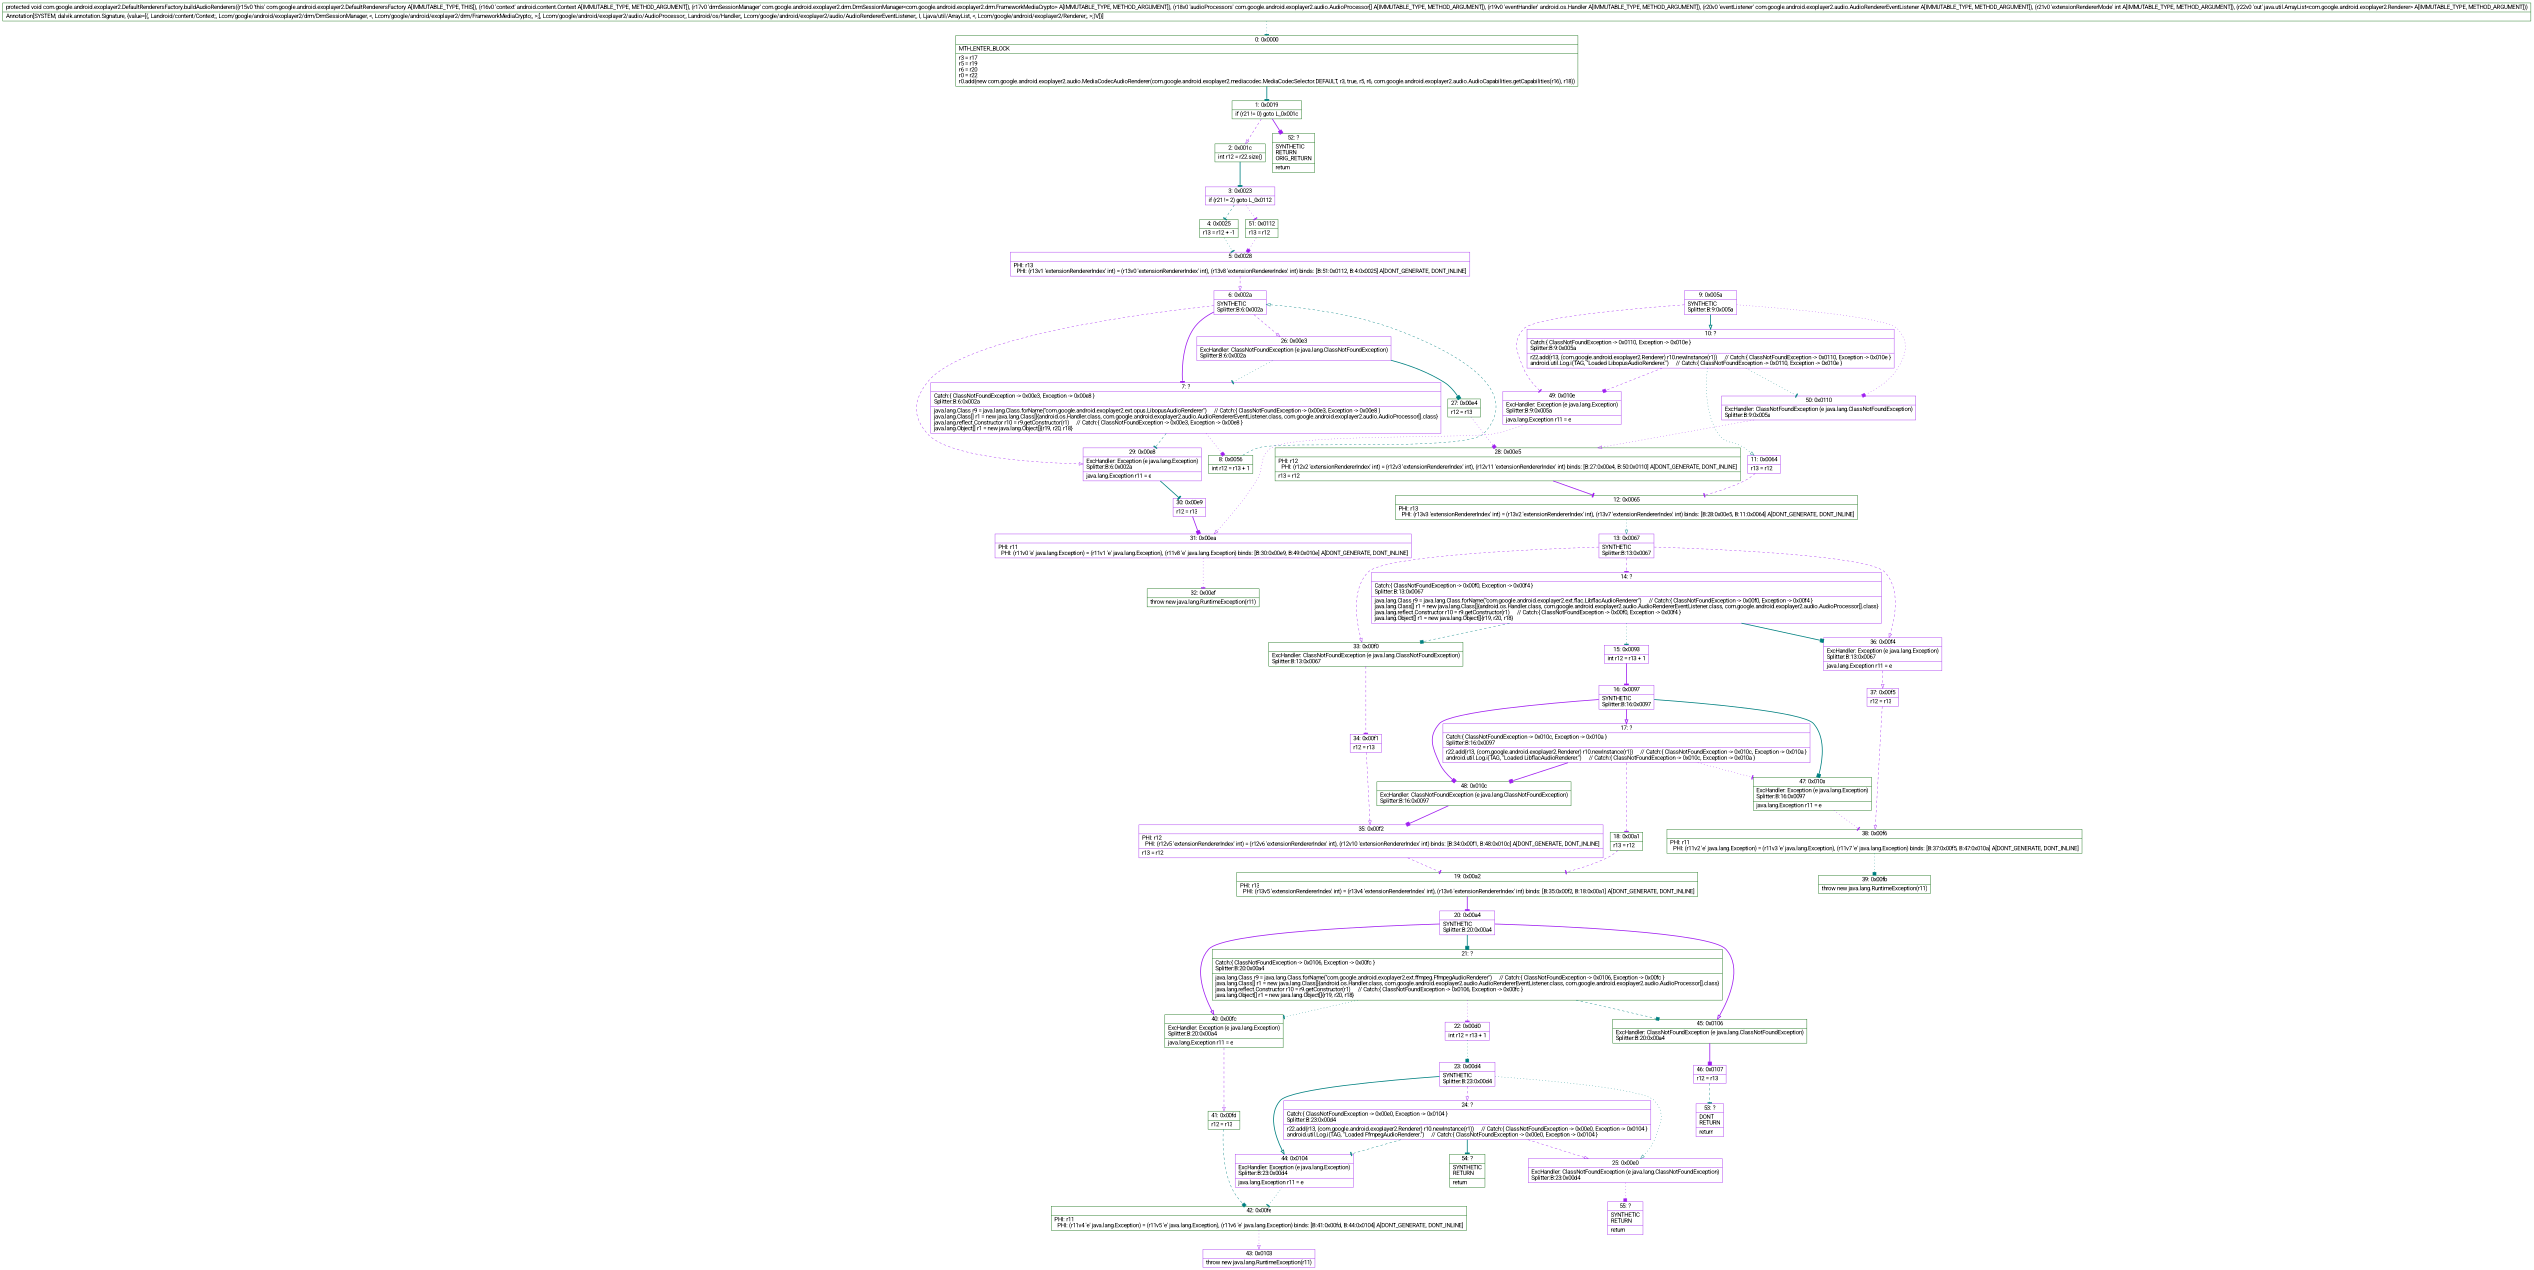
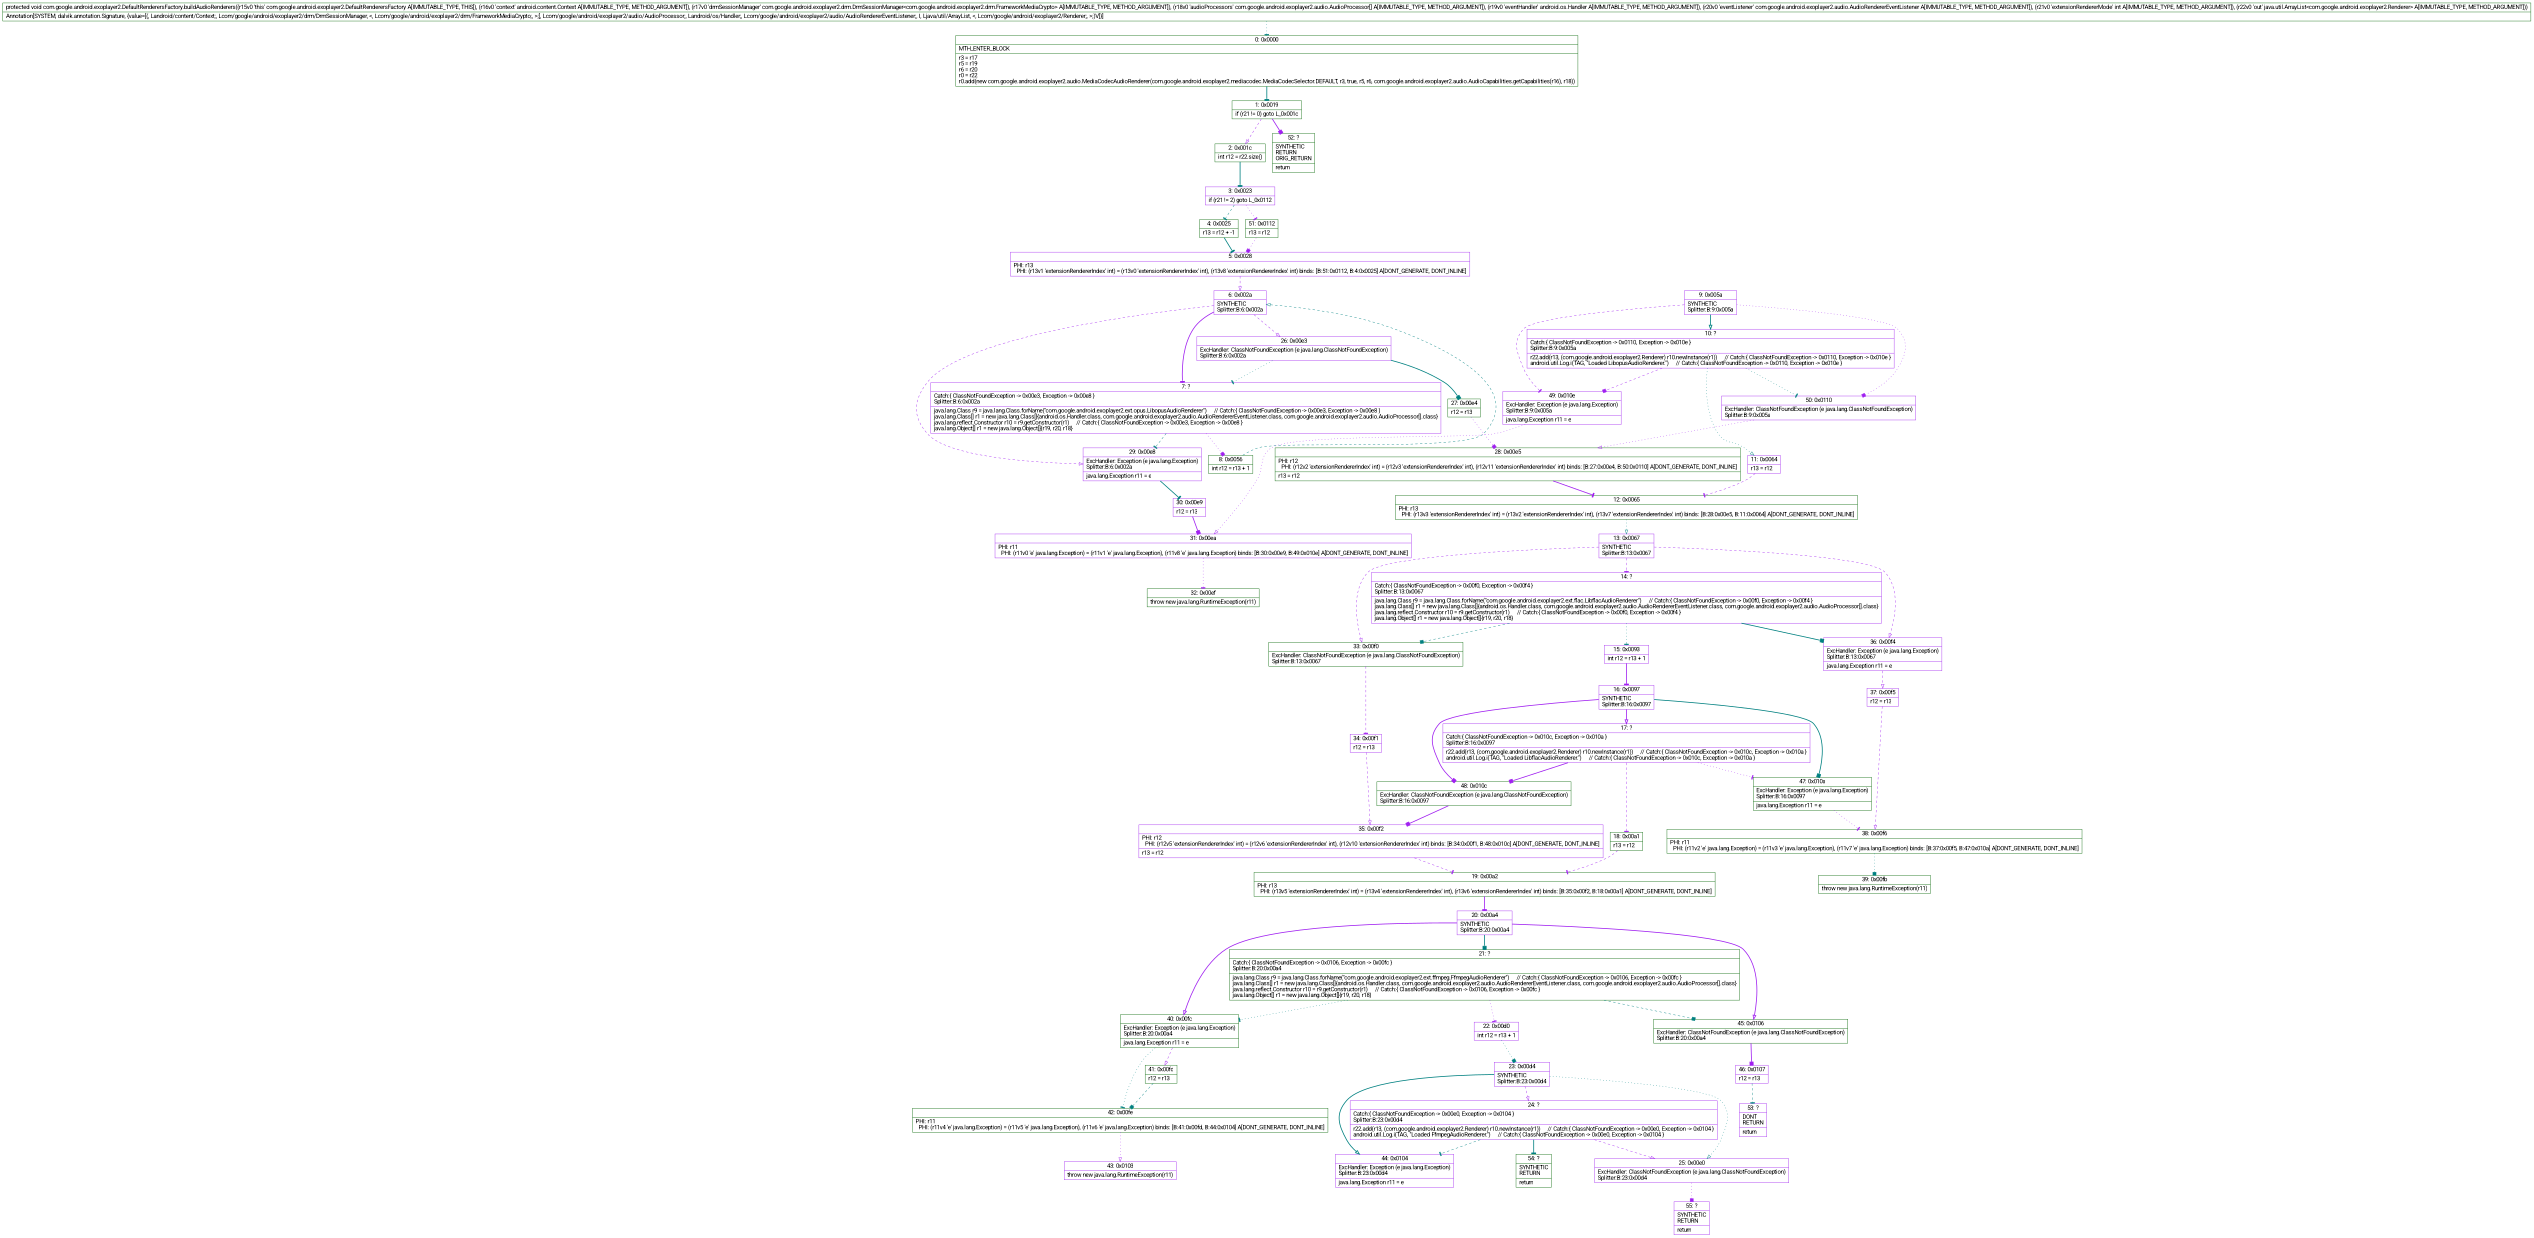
edge "4: 0x0025" -> "5: 0x0028": style dotted -> bold
edge "44: 0x0104" -> "42: 0x00fe": now "40: 0x00fc" -> "42: 0x00fe"
